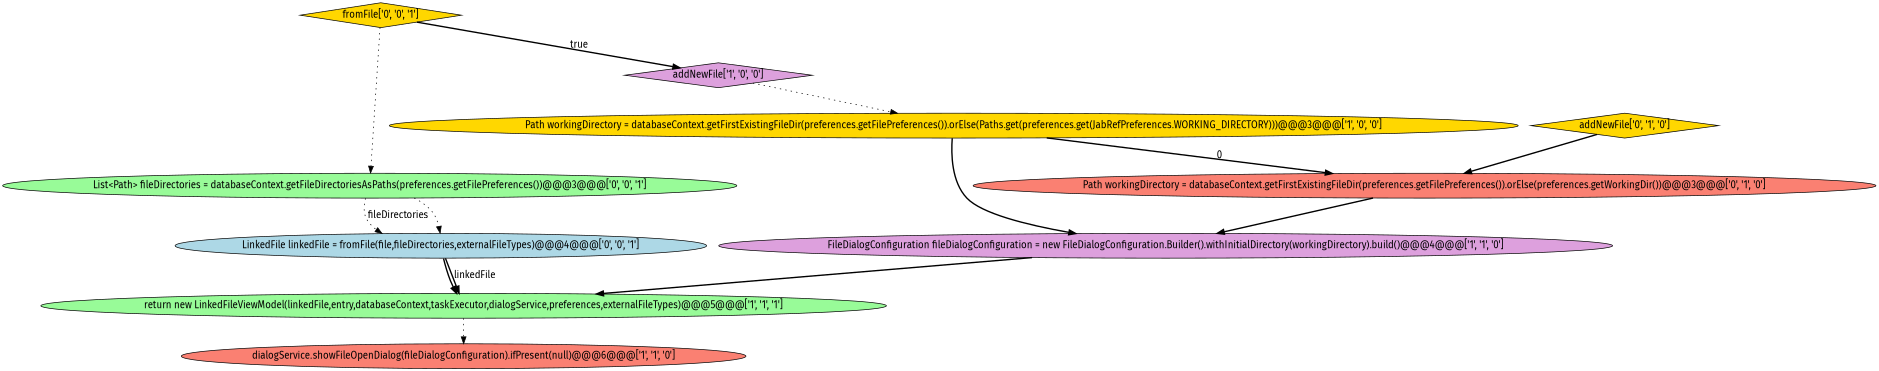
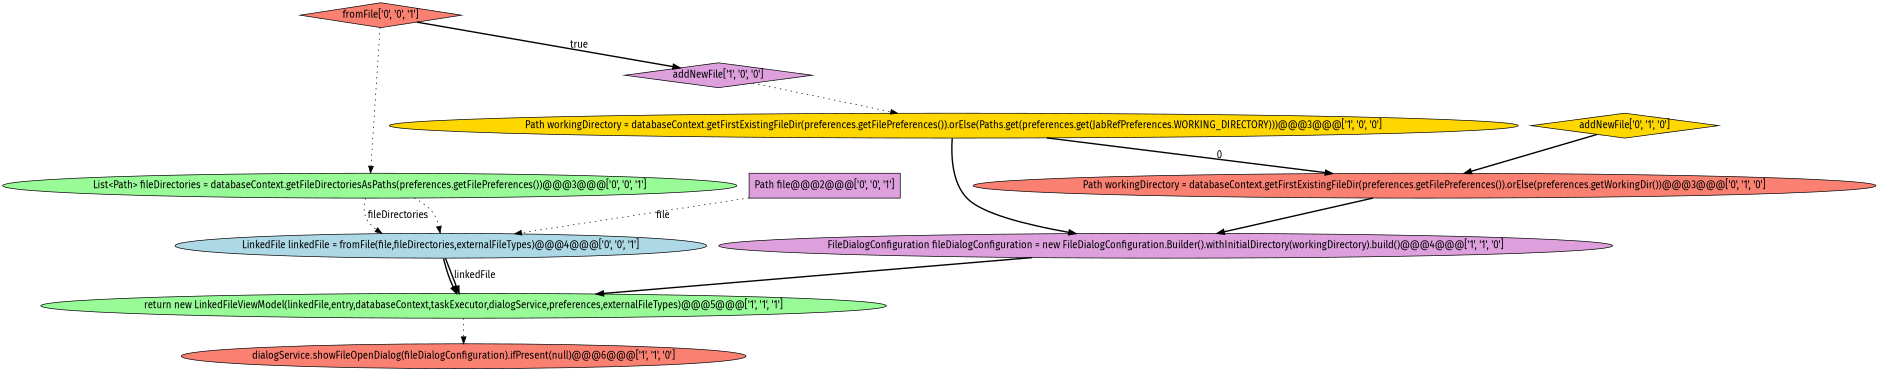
node "fromFile['0', '0', '1']": fillcolor gold -> salmon
node "Path file@@@2@@@['0', '0', '1']": added
